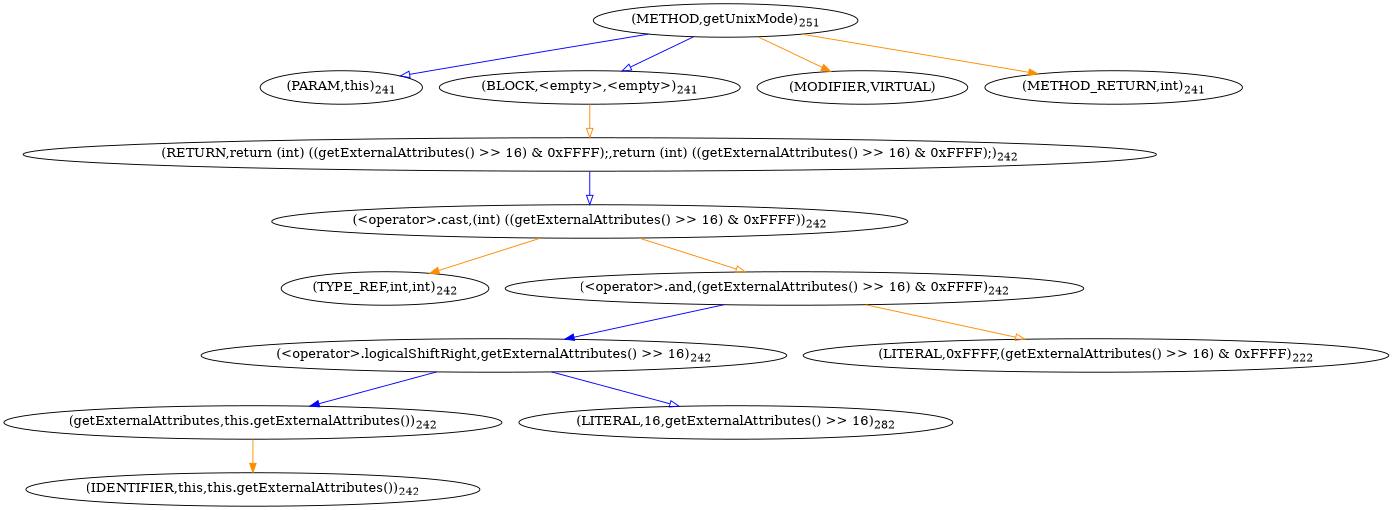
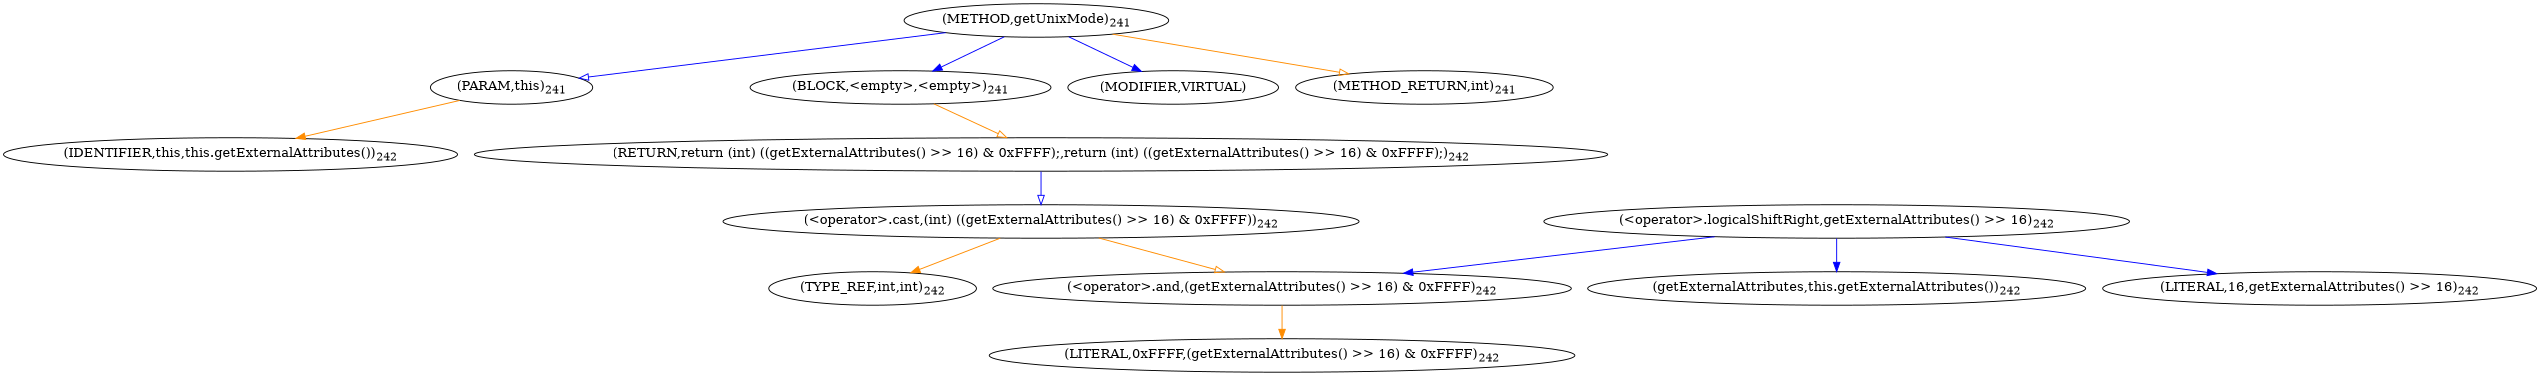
node "(METHOD,getUnixMode)": text "251" -> "241"
edge "(METHOD,getUnixMode)" -> "(BLOCK,<empty>,<empty>)": arrowhead onormal -> normal
edge "(METHOD,getUnixMode)" -> "(MODIFIER,VIRTUAL)": color darkorange -> blue
edge "(METHOD,getUnixMode)" -> "(METHOD_RETURN,int)": arrowhead normal -> onormal
edge "(<operator>.and,(getExternalAttributes() >> 16) & 0xFFFF)" -> "(<operator>.logicalShiftRight,getExternalAttributes() >> 16)": reversed
edge "(<operator>.and,(getExternalAttributes() >> 16) & 0xFFFF)" -> "(LITERAL,0xFFFF,(getExternalAttributes() >> 16) & 0xFFFF)": arrowhead onormal -> normal
node "(LITERAL,0xFFFF,(getExternalAttributes() >> 16) & 0xFFFF)": text "222" -> "242"
edge "(<operator>.logicalShiftRight,getExternalAttributes() >> 16)" -> "(LITERAL,16,getExternalAttributes() >> 16)": arrowhead onormal -> normal
node "(LITERAL,16,getExternalAttributes() >> 16)": text "282" -> "242"
edge "(getExternalAttributes,this.getExternalAttributes())" -> "(IDENTIFIER,this,this.getExternalAttributes())": now "(PARAM,this)" -> "(IDENTIFIER,this,this.getExternalAttributes())"
